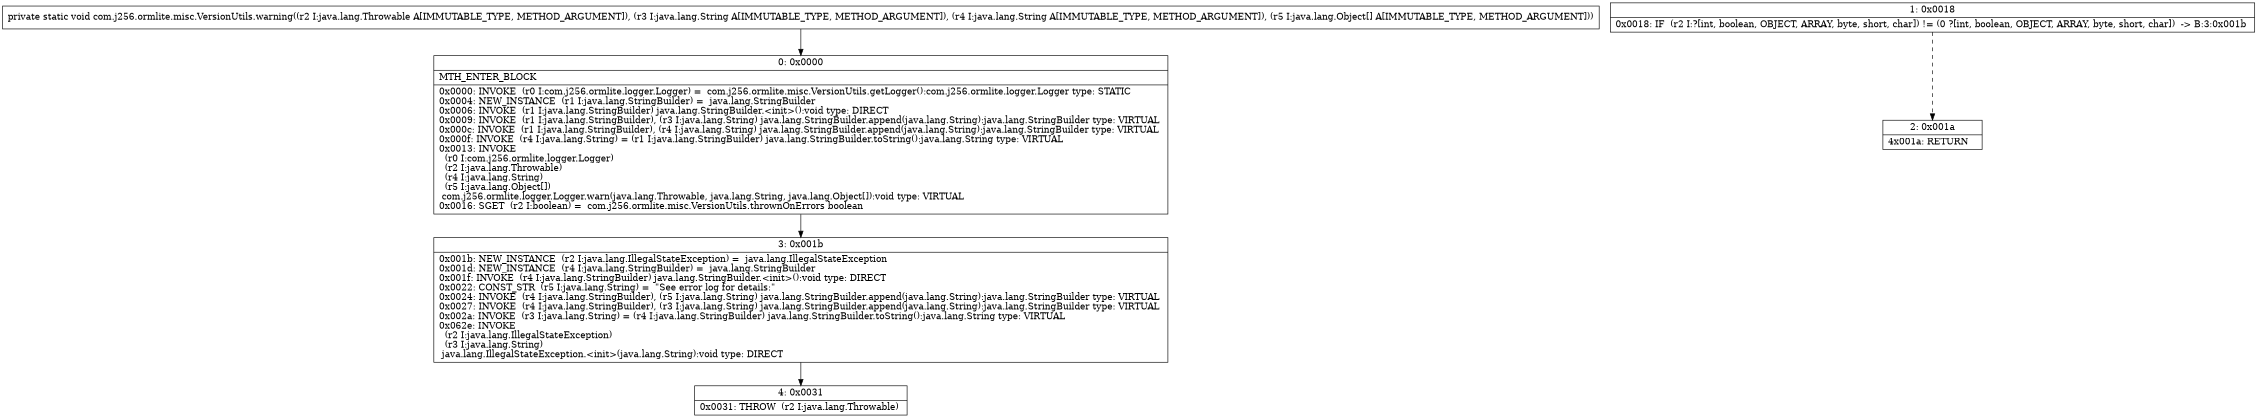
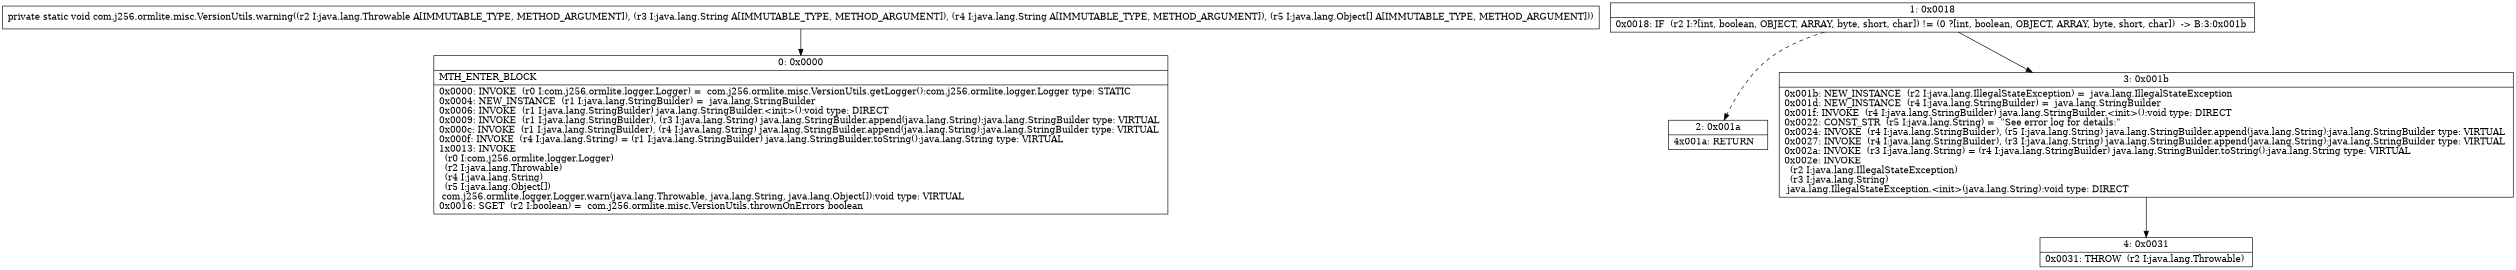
node "0: 0x0000": text "0x0013: INVOKE" -> "1x0013: INVOKE"
edge "0: 0x0000" -> "3: 0x001b": now "1: 0x0018" -> "3: 0x001b"
node "3: 0x001b": text "0x062e: INVOKE" -> "0x002e: INVOKE"
